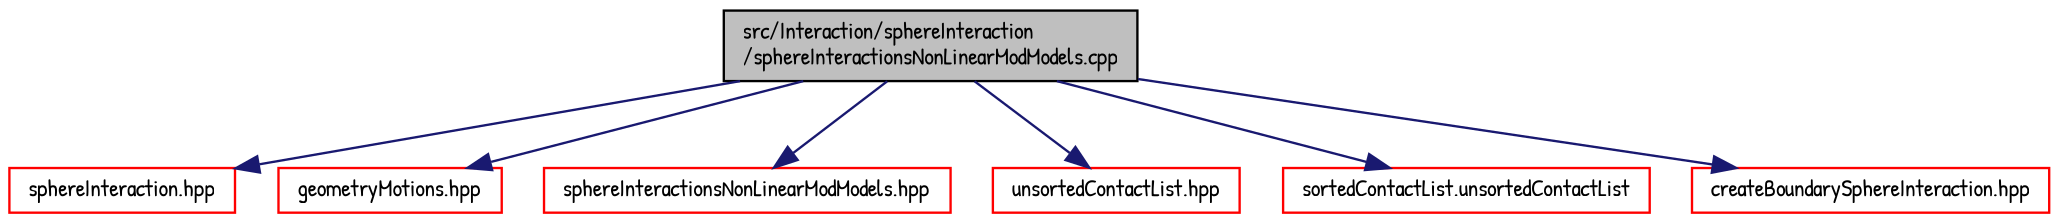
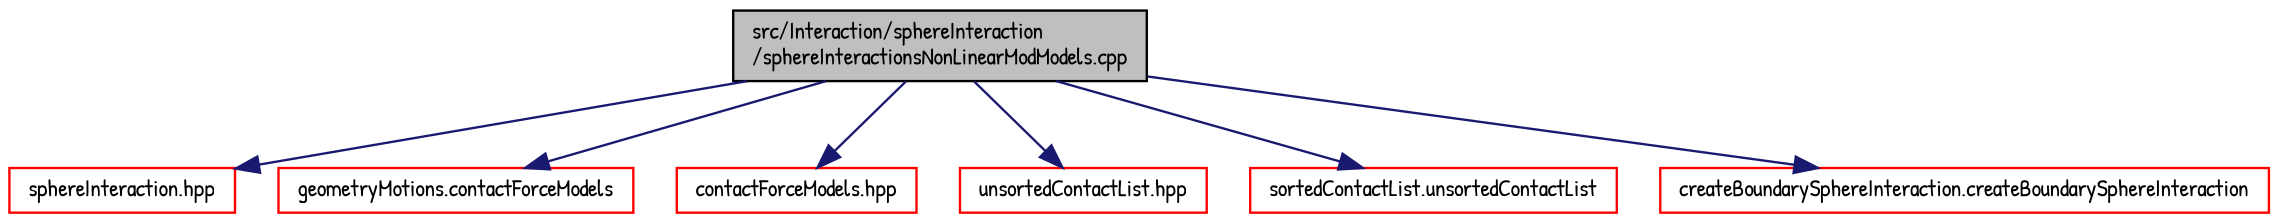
node "geometryMotions.hpp": label "geometryMotions.hpp" -> "geometryMotions.contactForceModels"
node "sphereInteractionsNonLinearModModels.hpp": label "sphereInteractionsNonLinearModModels.hpp" -> "contactForceModels.hpp"
node "createBoundarySphereInteraction.hpp": label "createBoundarySphereInteraction.hpp" -> "createBoundarySphereInteraction.createBoundarySphereInteraction"
